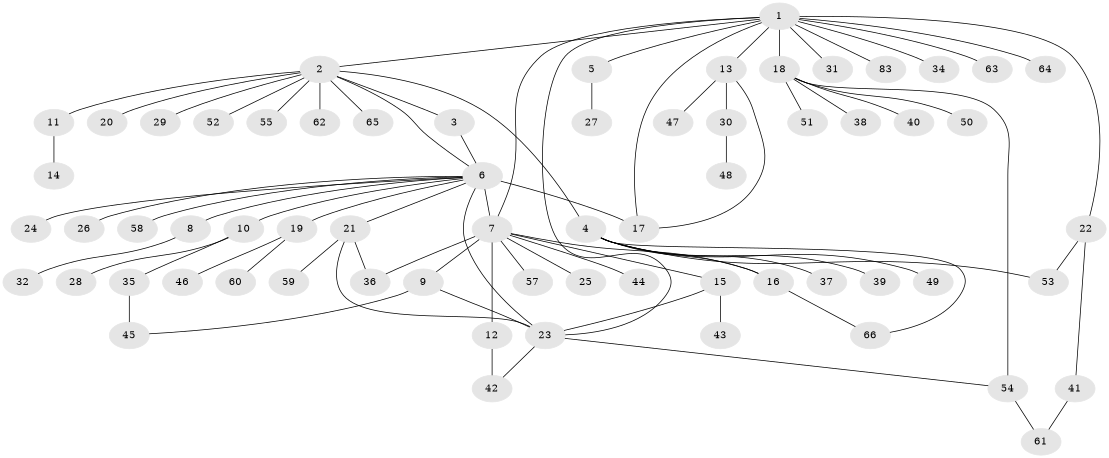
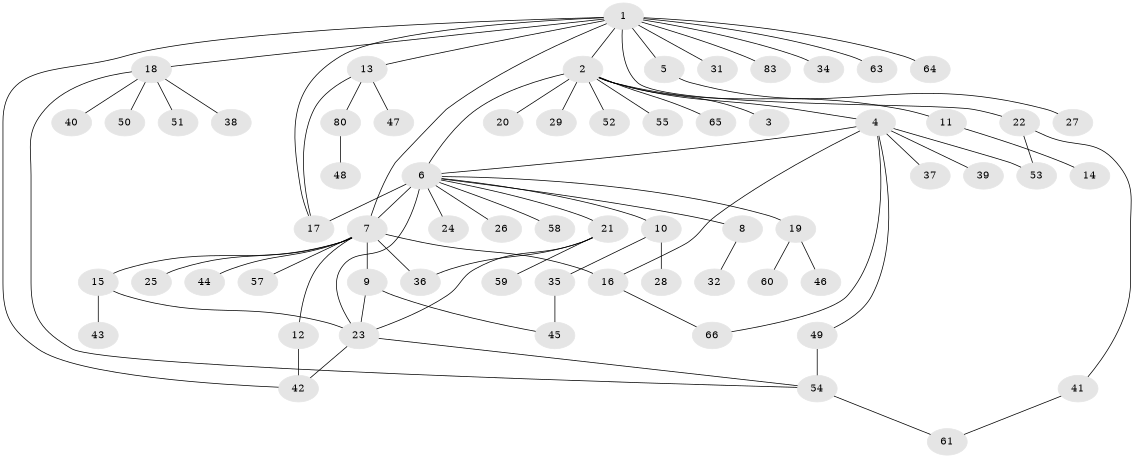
node "62": removed
node "30": label "30" -> "80"
edge "3" -- "6": now "4" -- "6"
edge "1" -- "23": now "1" -- "42"
edge "49" -- "54": added
